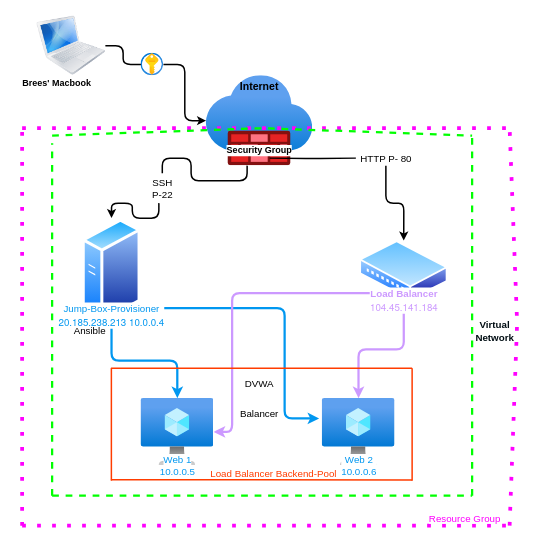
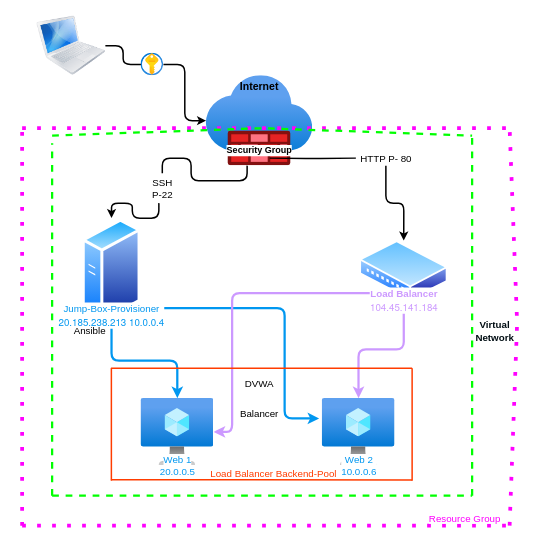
node "Brees' Macbook": removed
node "Web 1 10.0.0.5": label "Web 1 10.0.0.5" -> "Web 1 20.0.0.5"
